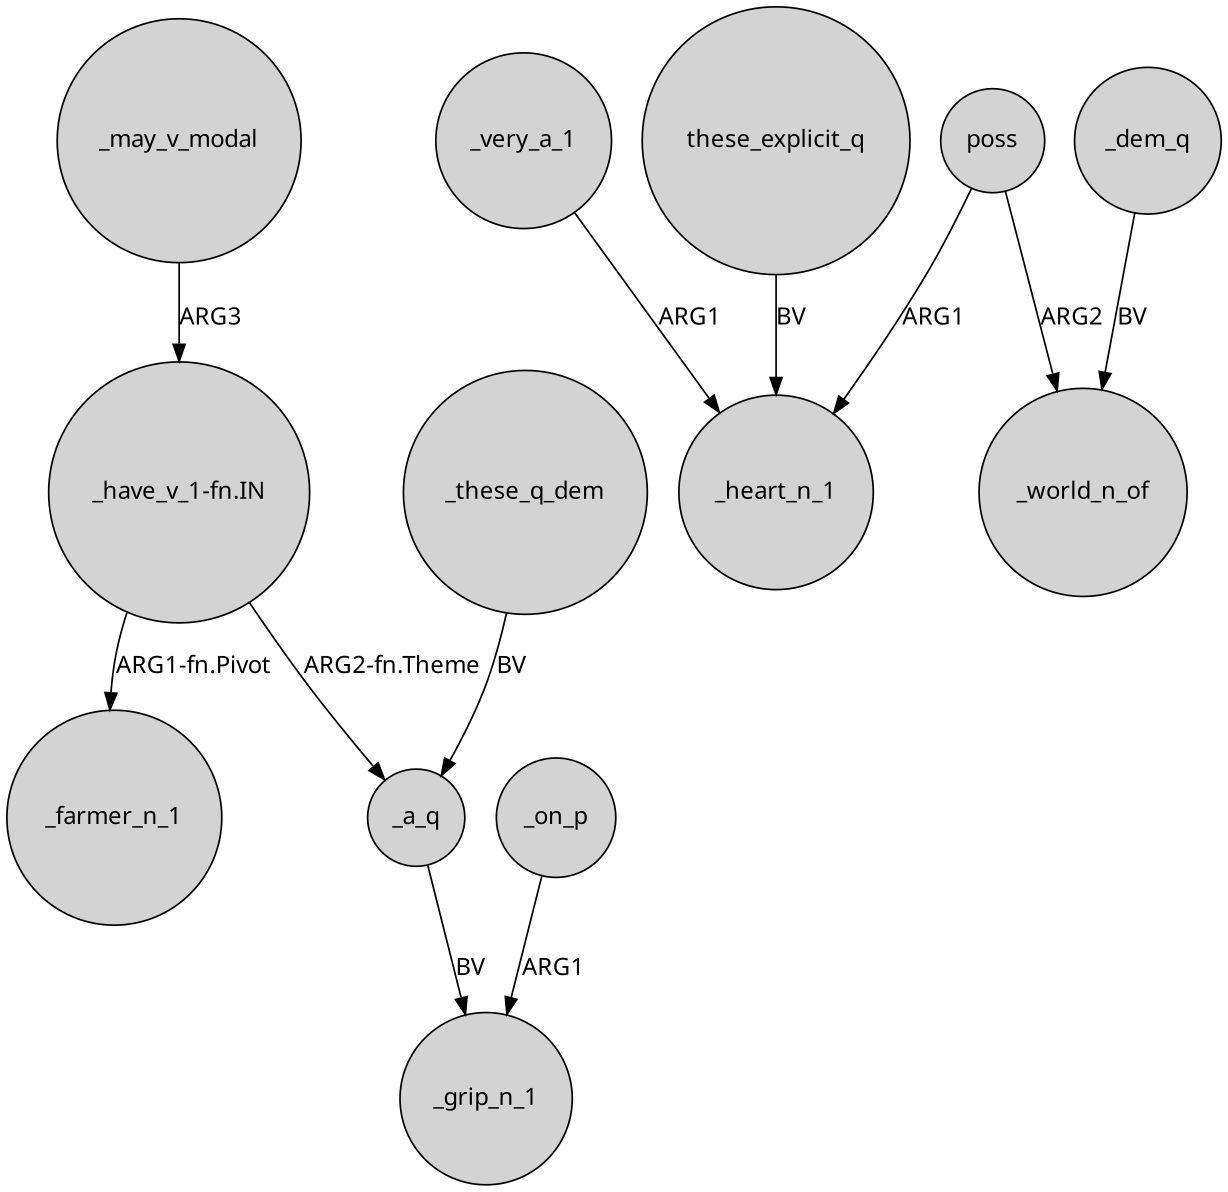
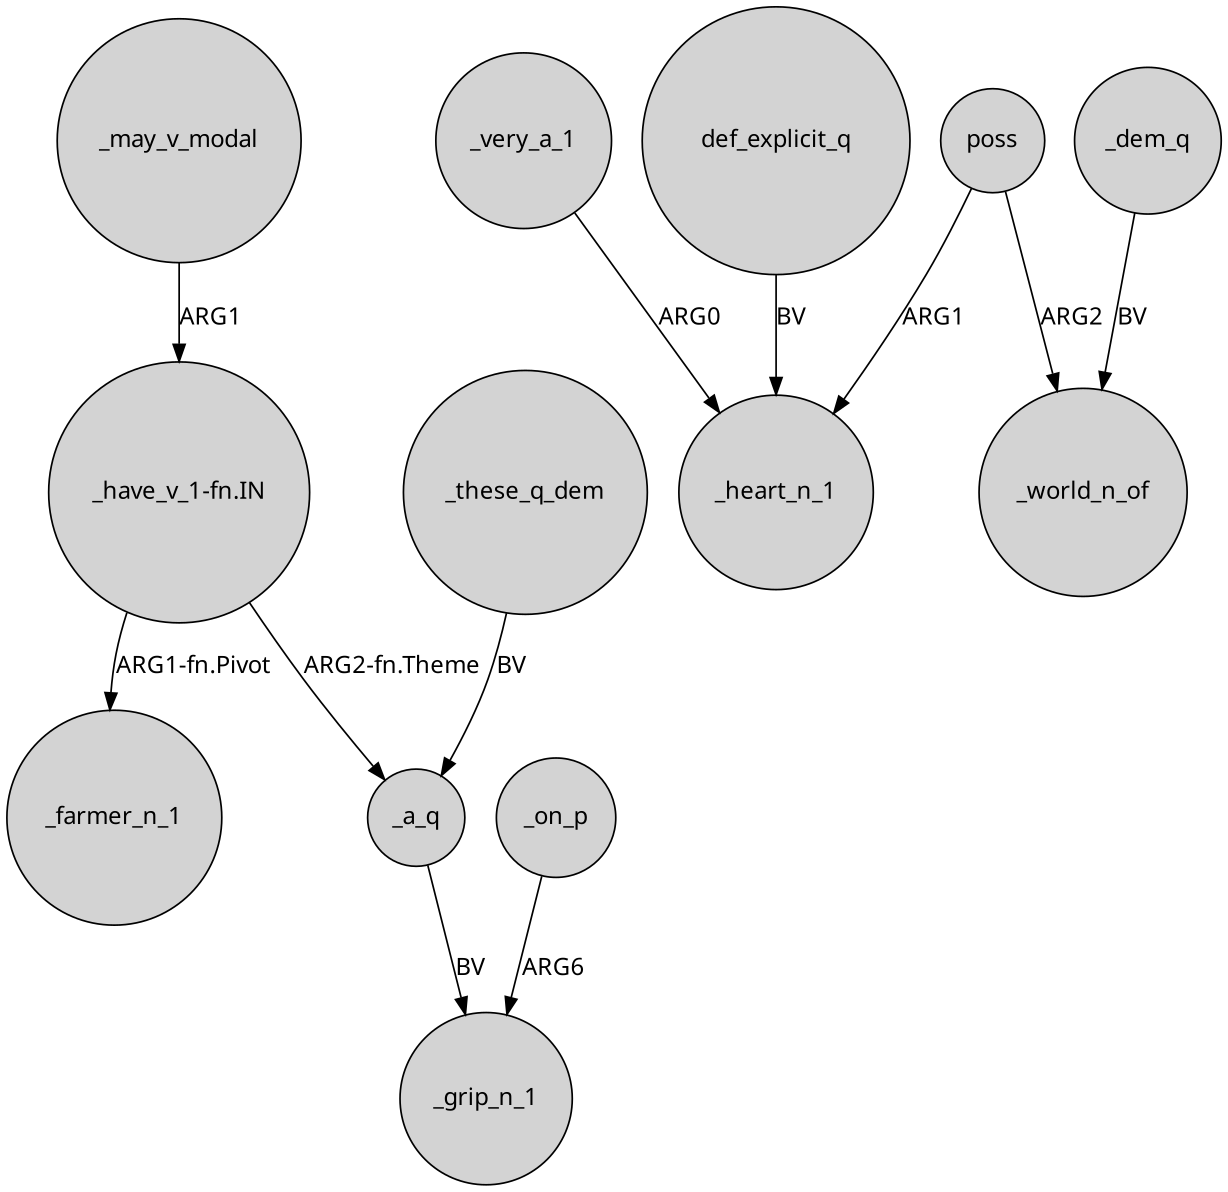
node "these_explicit_q": label "these_explicit_q" -> "def_explicit_q"
edge "_may_v_modal" -> "_have_v_1-fn.IN": label "ARG3" -> "ARG1"
edge "_very_a_1" -> "_heart_n_1": label "ARG1" -> "ARG0"
edge "_on_p" -> "_grip_n_1": label "ARG1" -> "ARG6"
